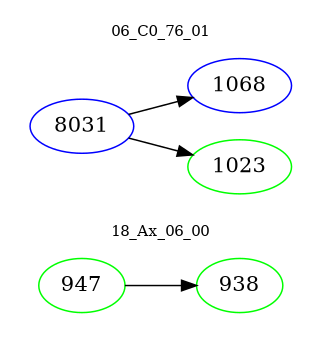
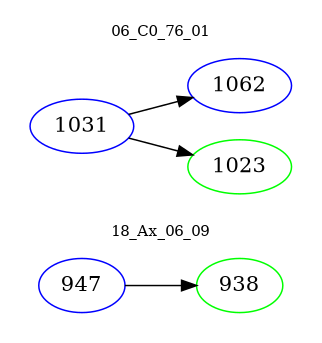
node "1068": label "1068" -> "1062"
node "8031": label "8031" -> "1031"
cluster "18_Ax_06_00": label "18_Ax_06_00" -> "18_Ax_06_09"
node "947": color green -> blue
